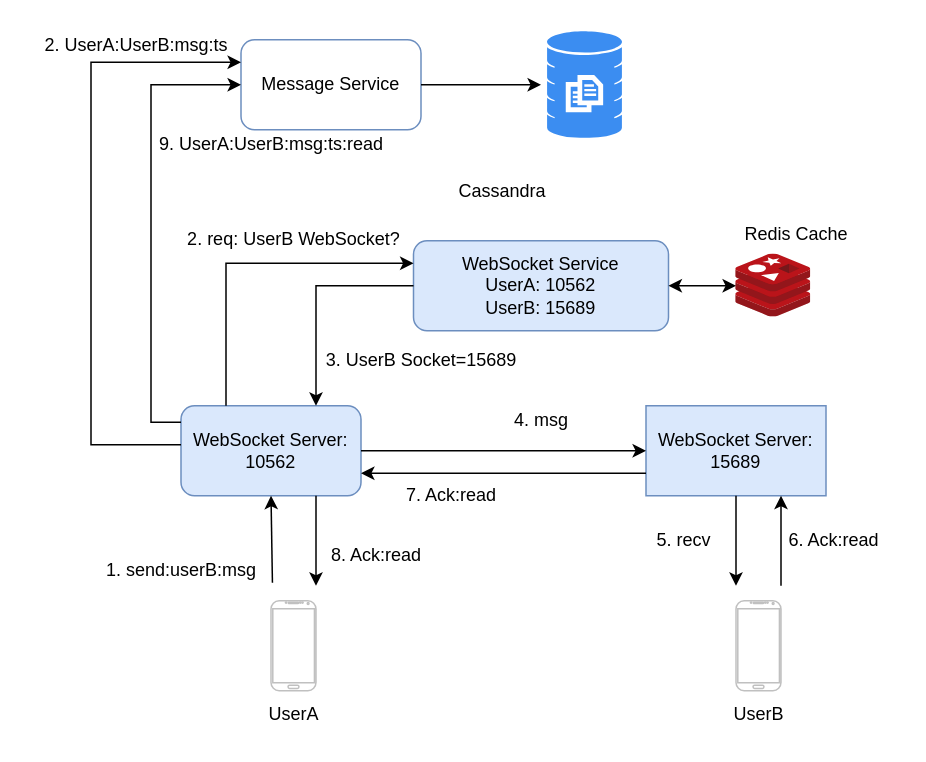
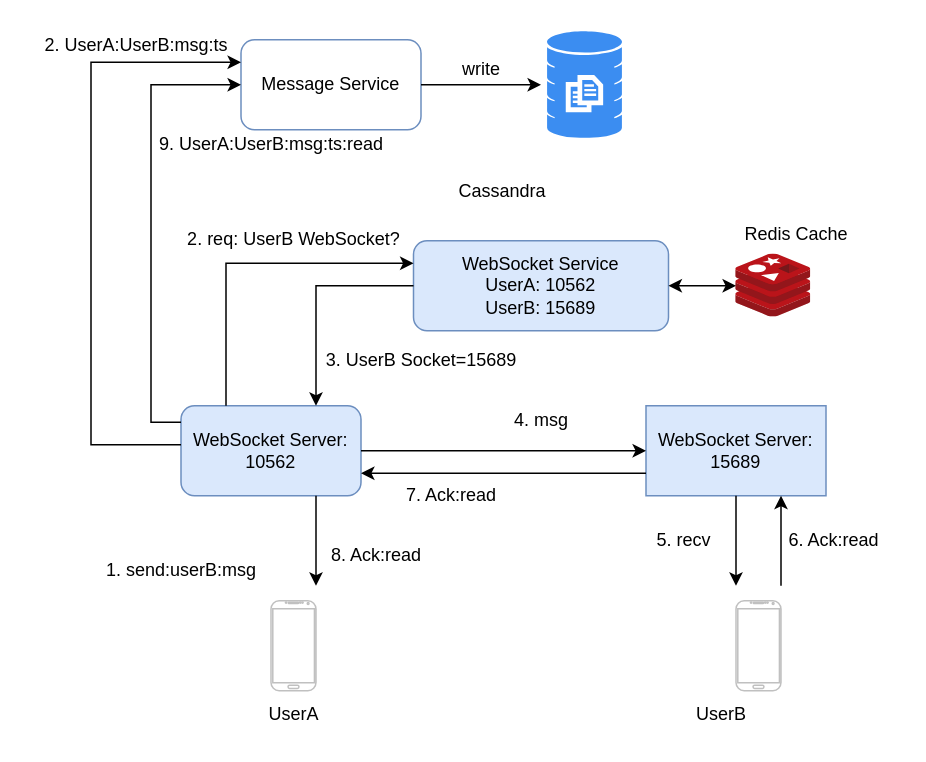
node "write": added
edge "1. send:userB:msg" -> "WebSocket Server: 10562": removed
node "UserB": moved (758, 715) -> (721, 715)
